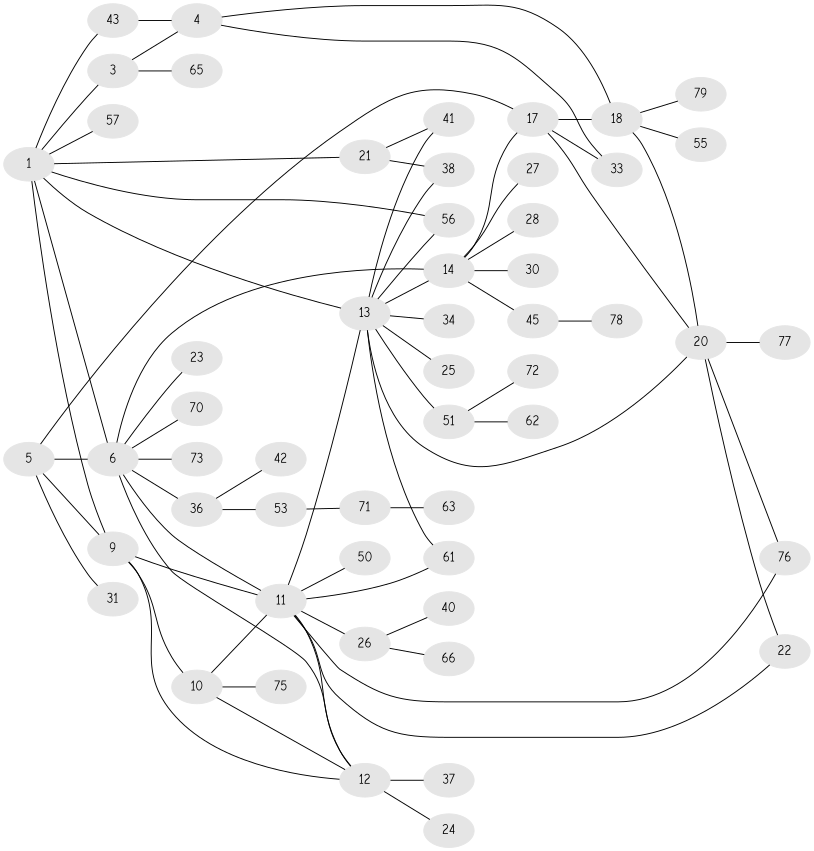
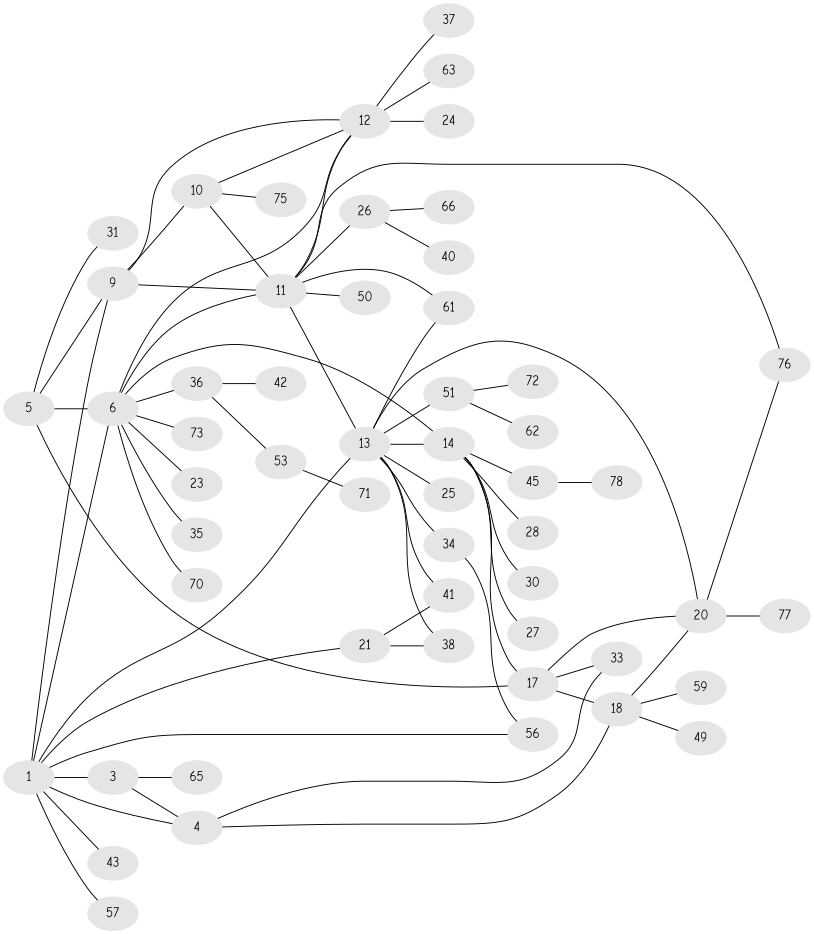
edge "43" -- "4": now "1" -- "4"
node "79": label "79" -> "49"
node "55": label "55" -> "59"
edge "56" -- "13": now "56" -- "34"
edge "71" -- "63": now "12" -- "63"
node "35": added
node "22": removed
